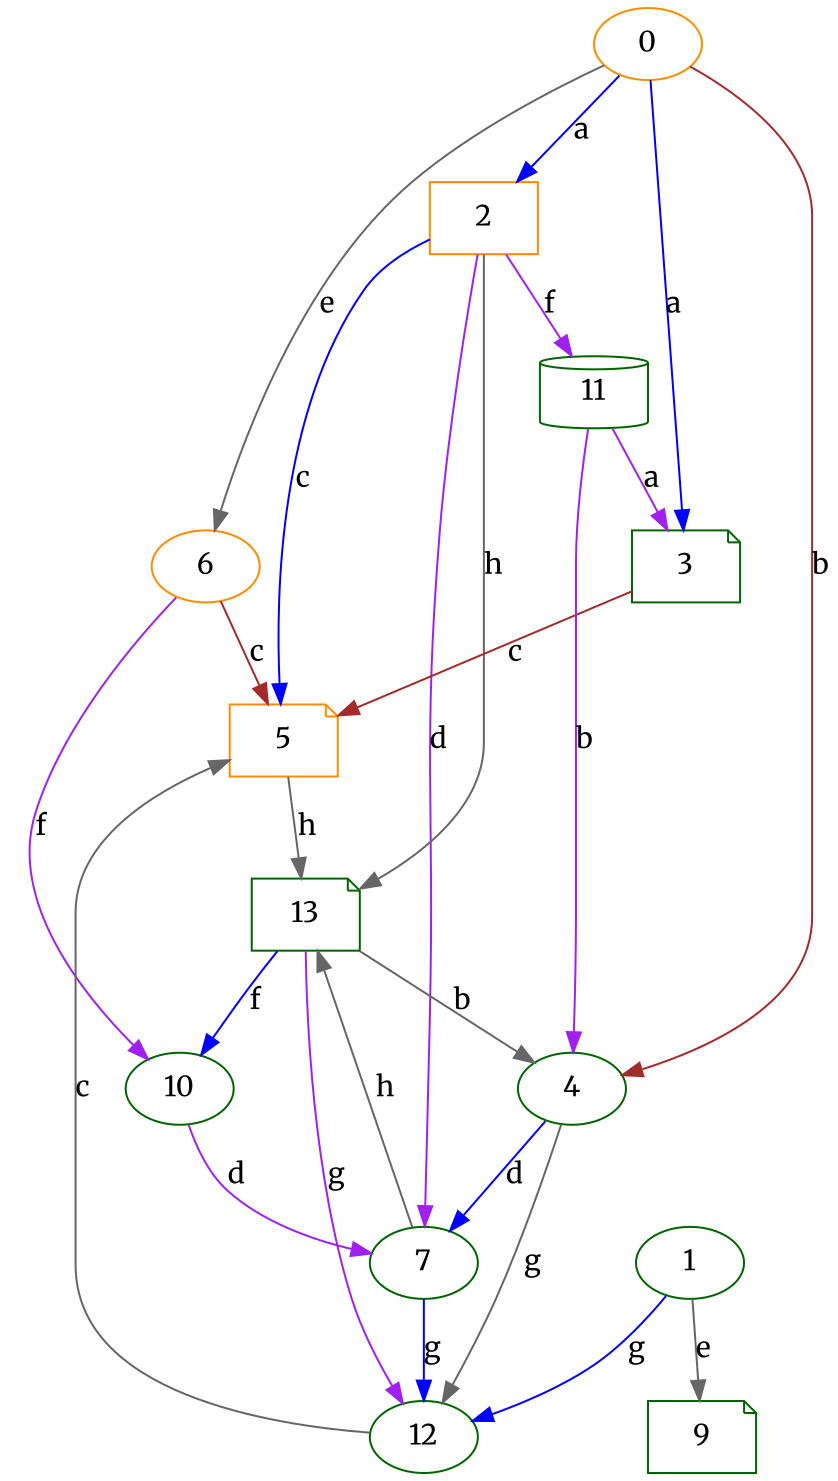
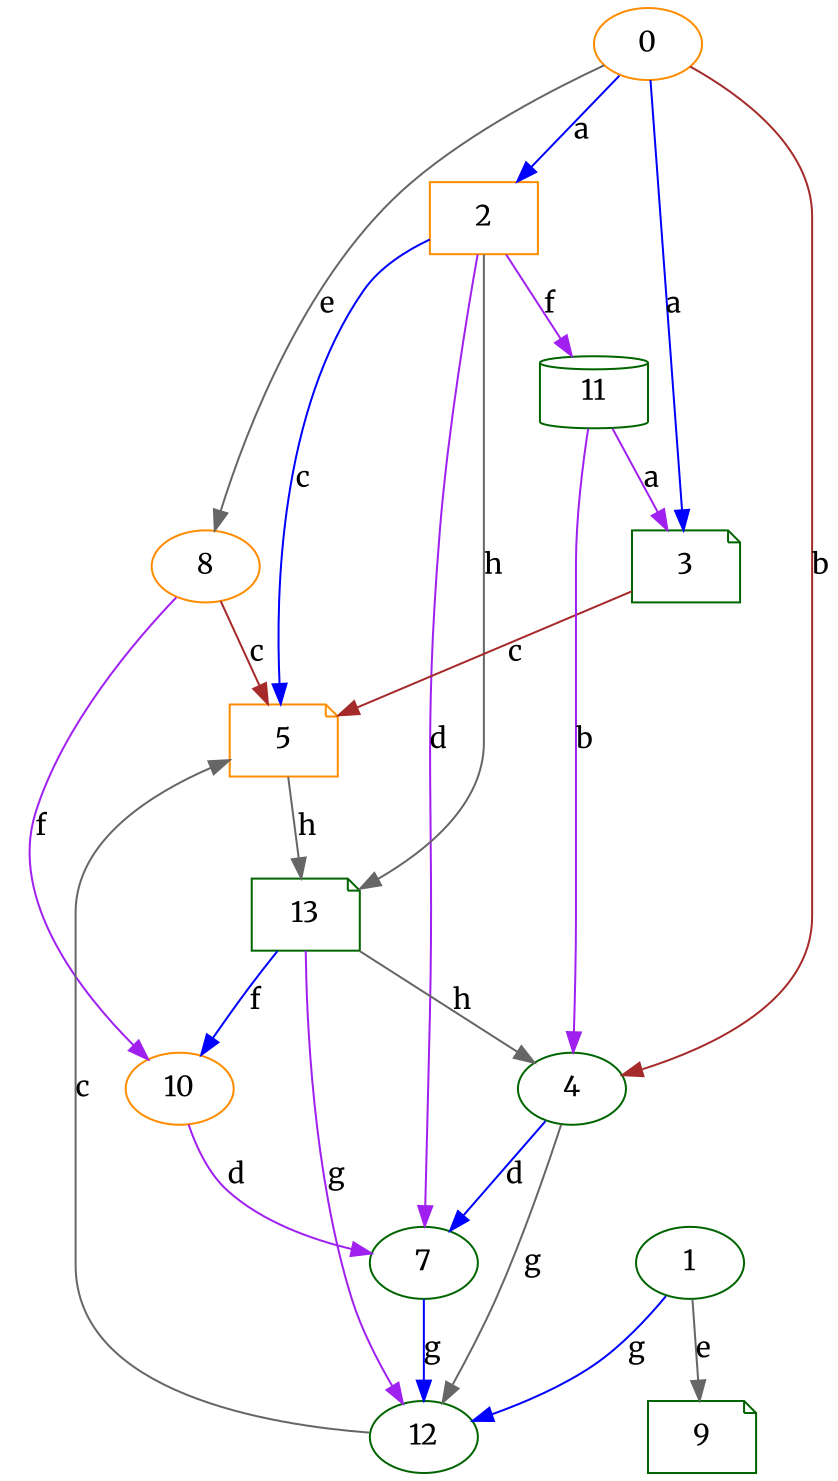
node "6": label "6" -> "8"
edge "13" -> "4": label "b" -> "h"
node "10": color darkgreen -> darkorange
edge "7" -> "13": removed, label "h"
